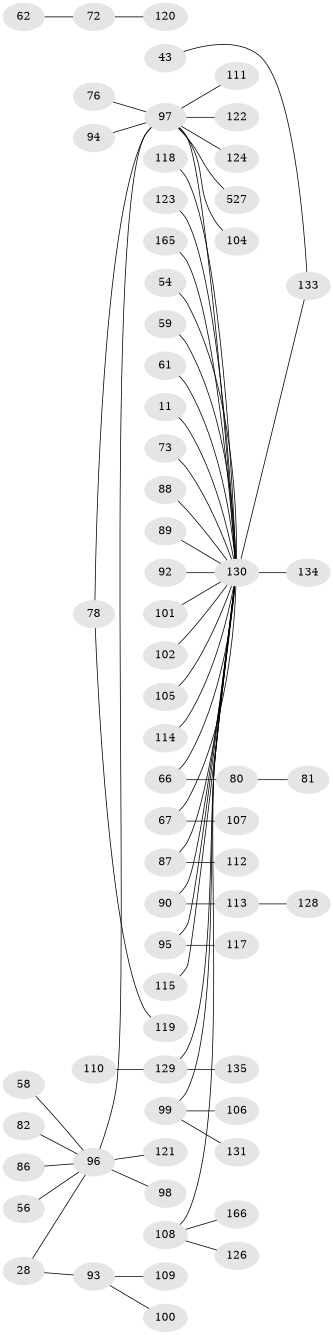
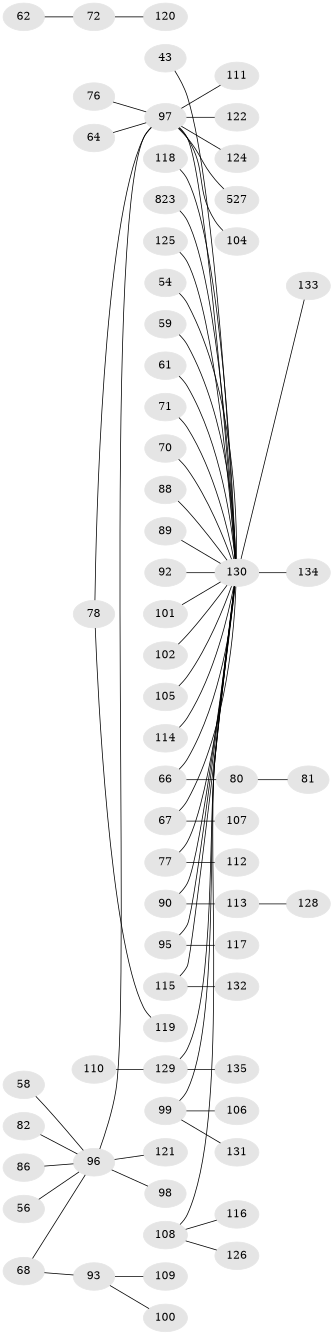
edge "43" -- "133": now "43" -- "130"
node "94": label "94" -> "64"
node "123": label "123" -> "823"
node "165": label "165" -> "125"
node "11": label "11" -> "71"
node "73": label "73" -> "70"
node "87": label "87" -> "77"
node "132": added
node "166": label "166" -> "116"
node "28": label "28" -> "68"
